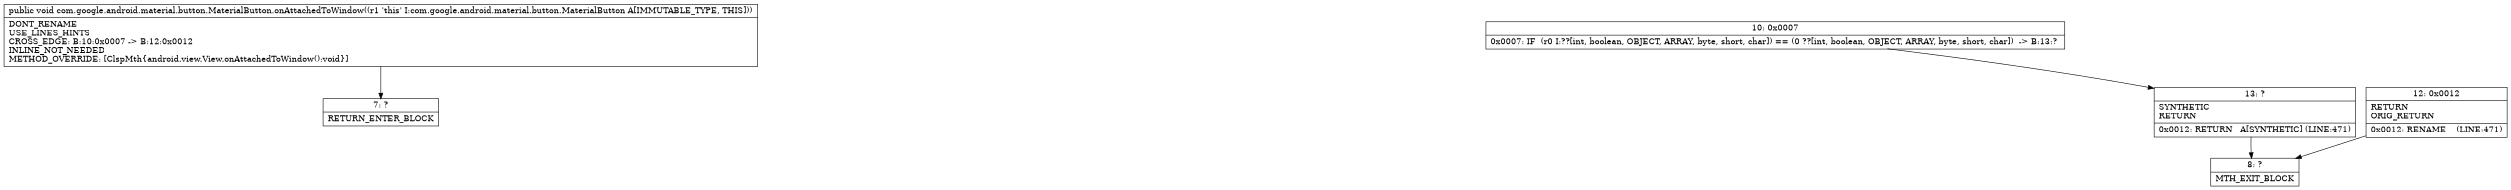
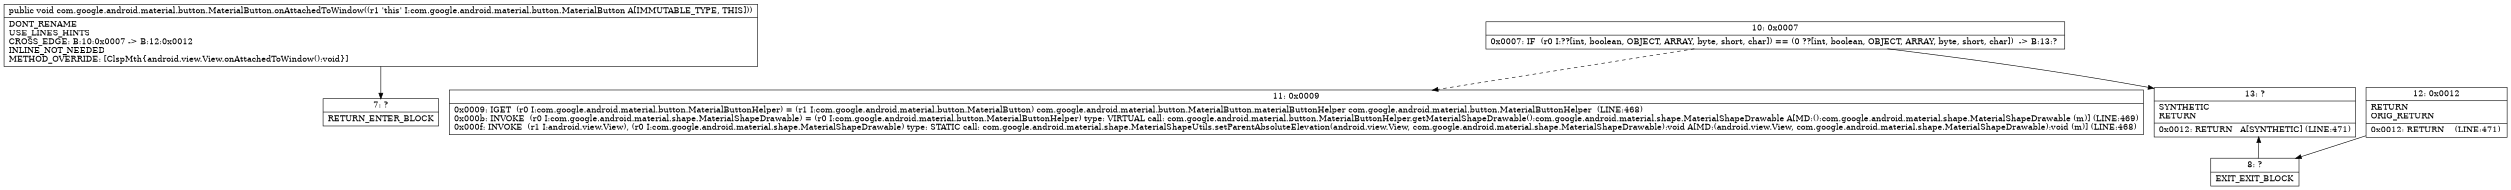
node "11: 0x0009": added
node "12: 0x0012": text "0x0012: RENAME    (LINE:471)" -> "0x0012: RETURN    (LINE:471)"
edge "13: ?" -> "8: ?": reversed
node "8: ?": text "MTH_EXIT_BLOCK" -> "EXIT_EXIT_BLOCK"
